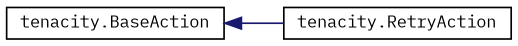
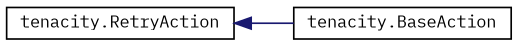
edge "tenacity.RetryAction" -> "tenacity.BaseAction": reversed
